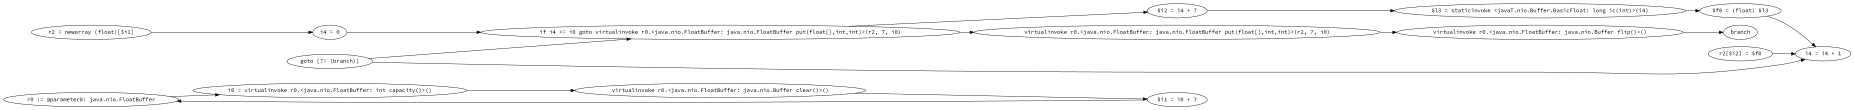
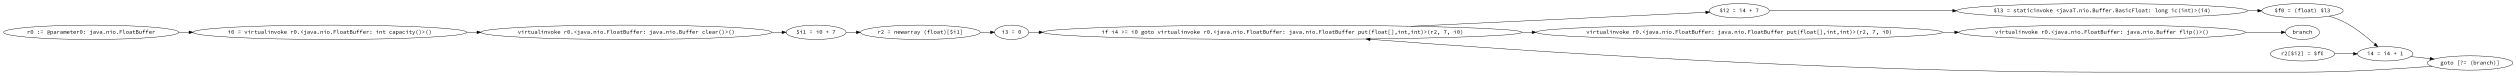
node "i4 = 0": label "i4 = 0" -> "i3 = 0"
edge "goto [?= (branch)]" -> "i4 = i4 + 1": reversed
edge "$i1 = i0 + 7" -> "r0 := @parameter0: java.nio.FloatBuffer": now "$i1 = i0 + 7" -> "r2 = newarray (float)[$i1]"
